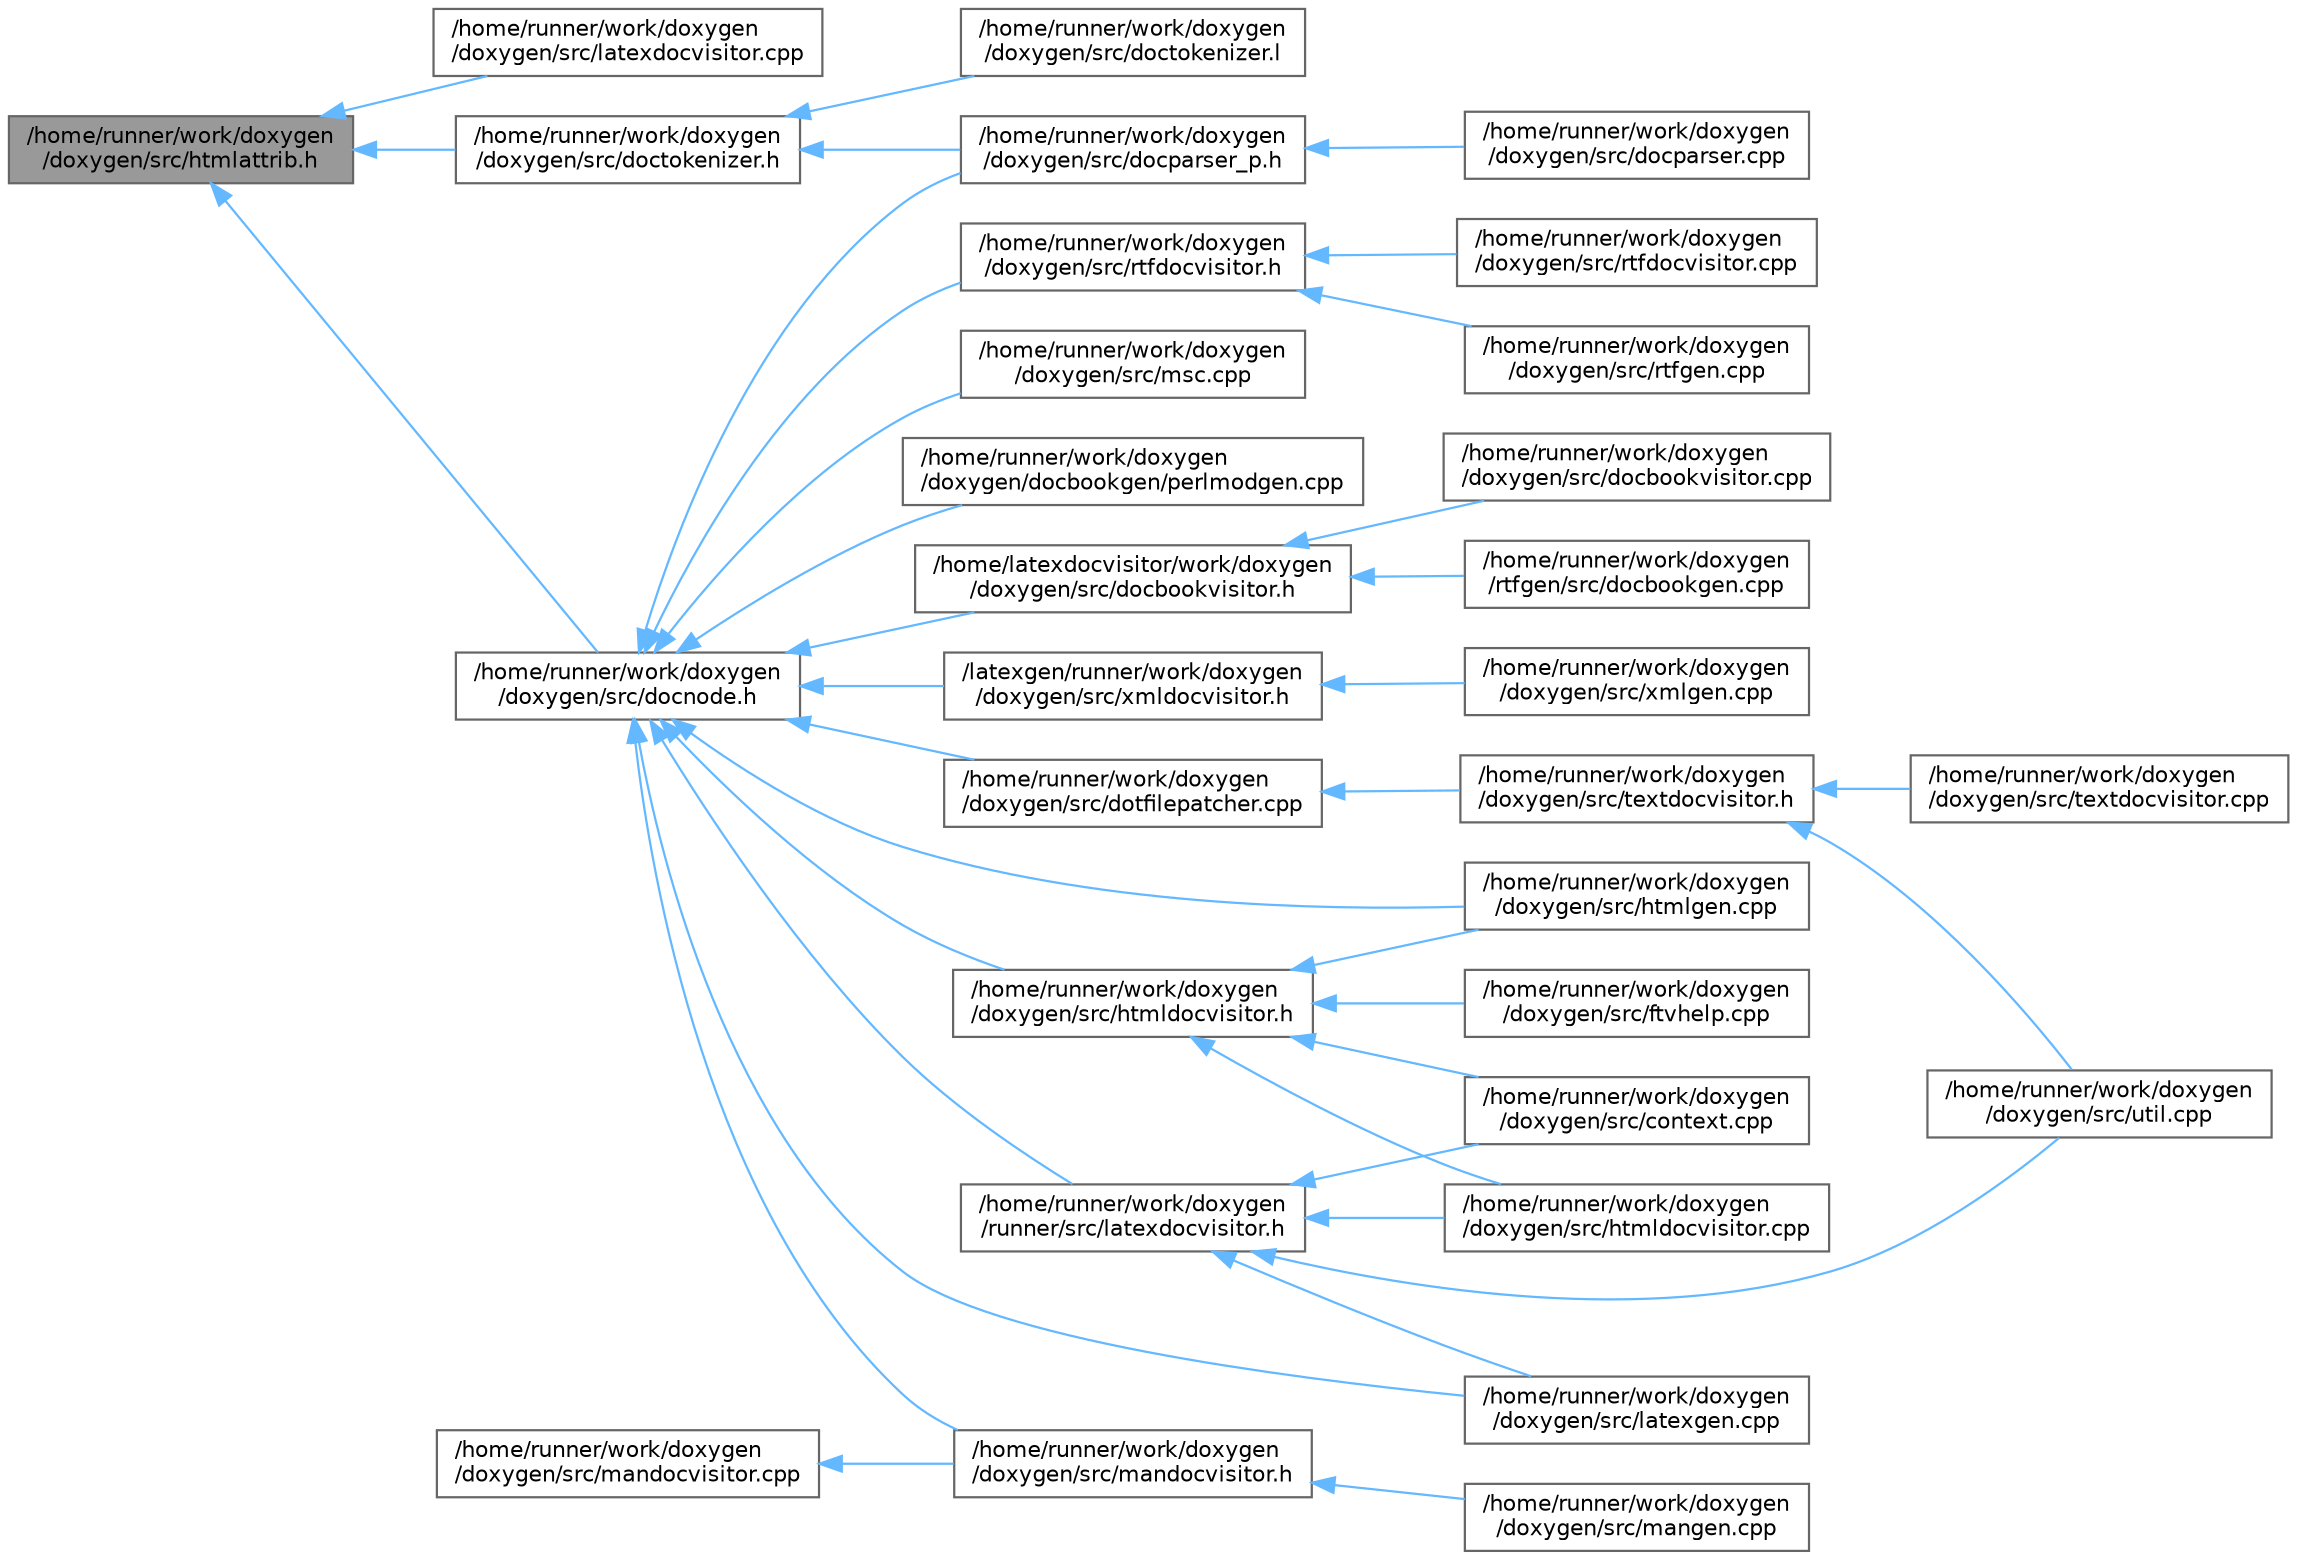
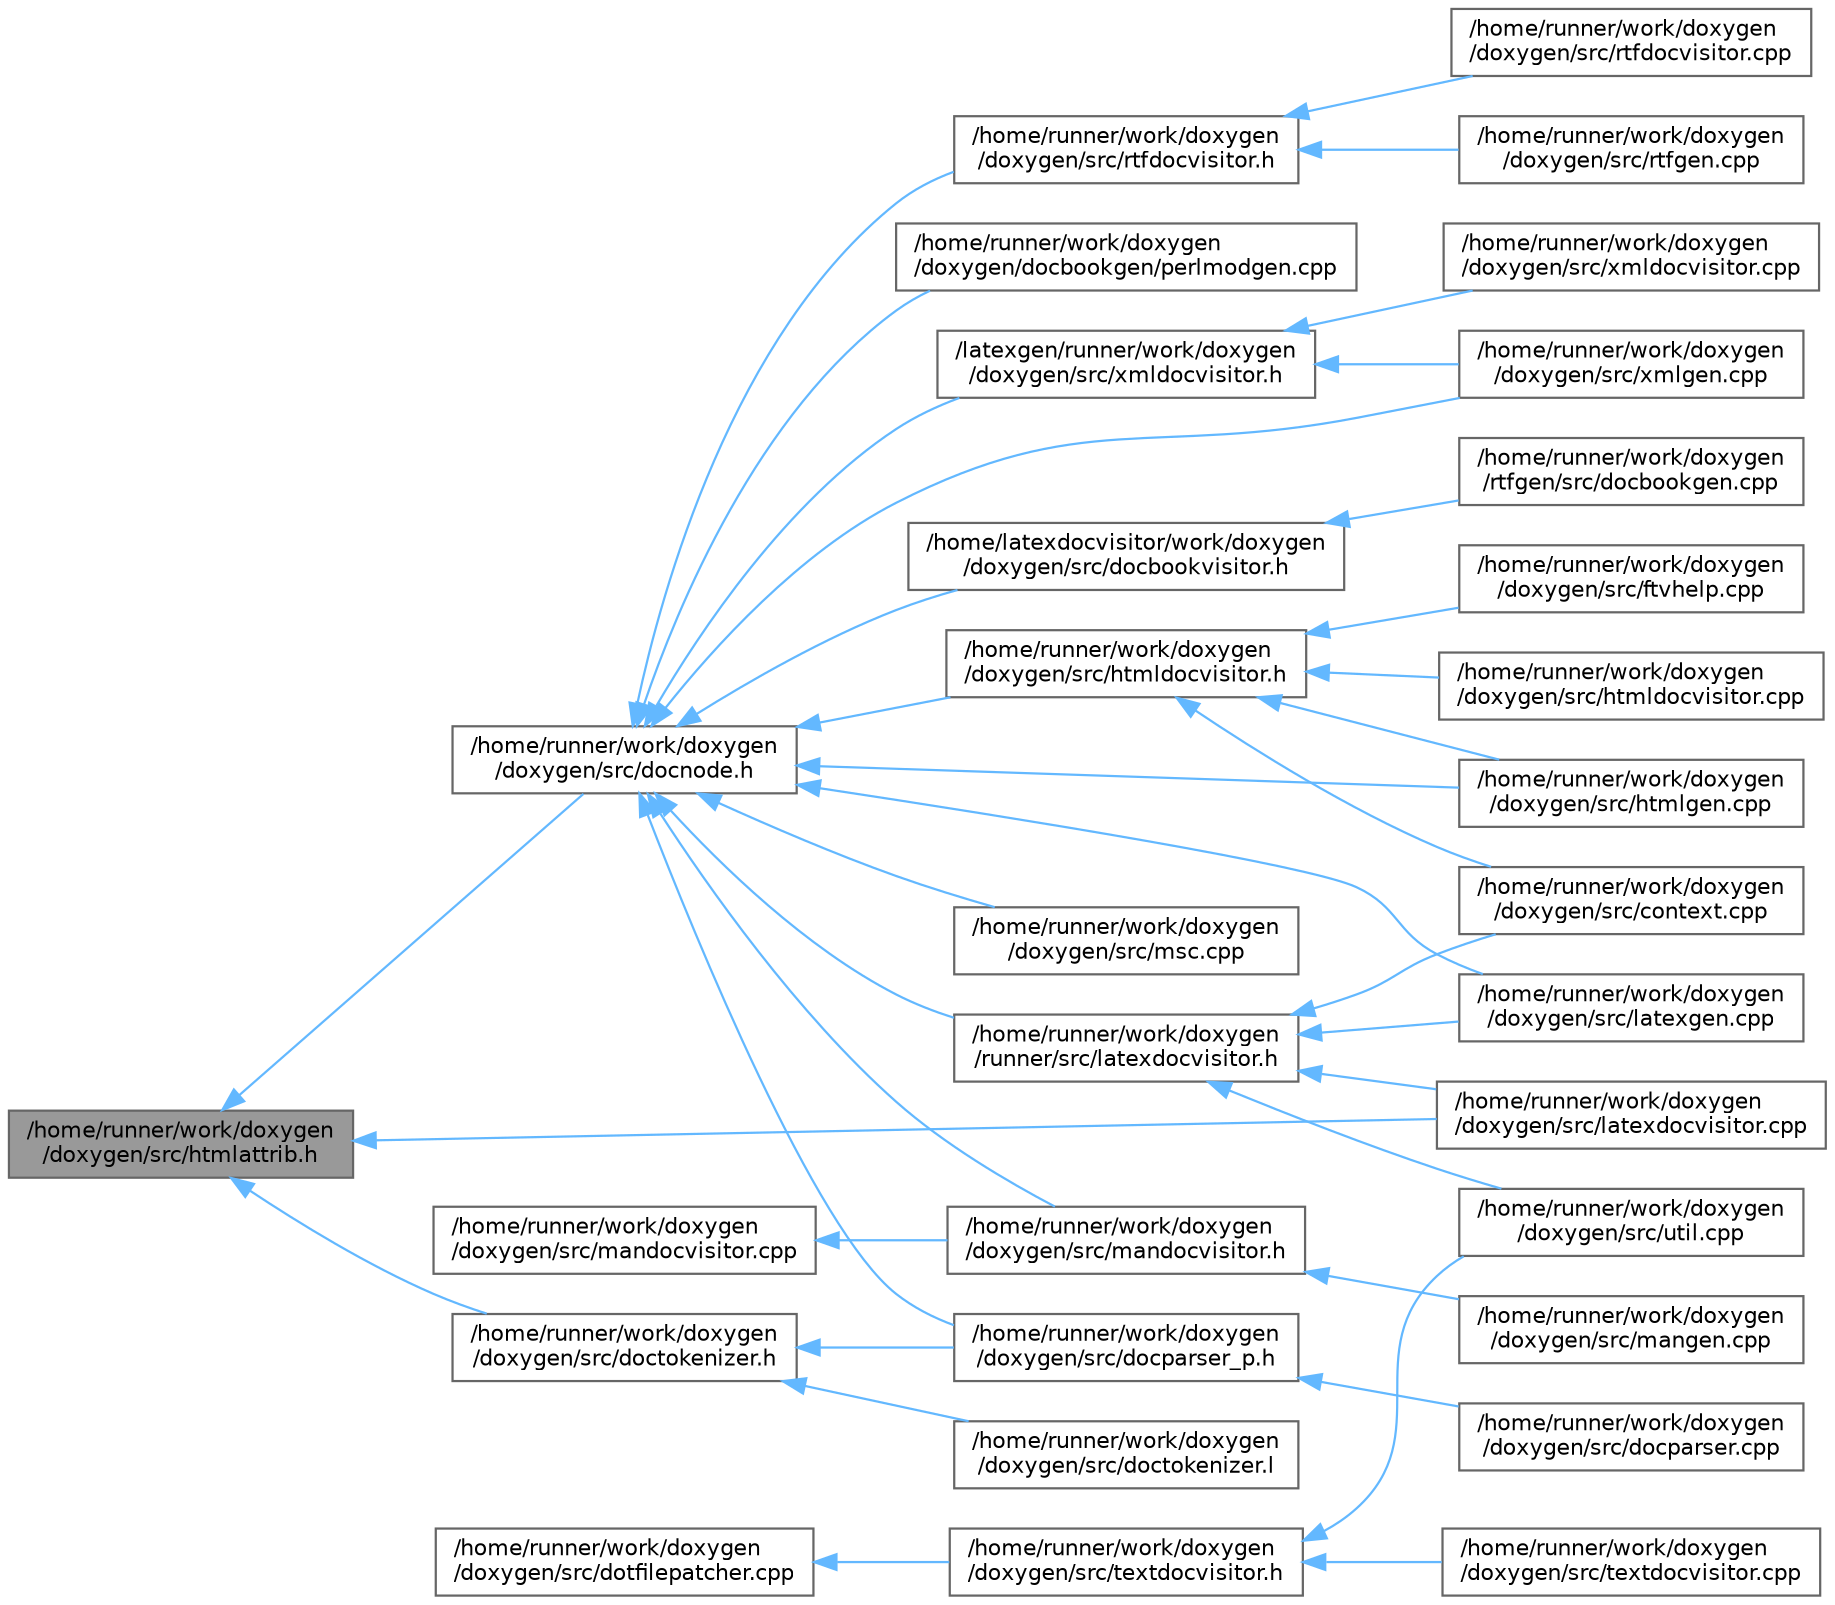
node "/home/runner/work/doxygen /doxygen/src/xmldocvisitor.cpp": added
node "/home/runner/work/doxygen /doxygen/src/docbookvisitor.cpp": removed
edge "/home/runner/work/doxygen /doxygen/src/dotfilepatcher.cpp" -> "/home/runner/work/doxygen /doxygen/src/docnode.h": now "/home/runner/work/doxygen /doxygen/src/xmlgen.cpp" -> "/home/runner/work/doxygen /doxygen/src/docnode.h"
edge "/home/runner/work/doxygen /doxygen/src/htmldocvisitor.cpp" -> "/home/runner/work/doxygen /runner/src/latexdocvisitor.h": now "/home/runner/work/doxygen /doxygen/src/latexdocvisitor.cpp" -> "/home/runner/work/doxygen /runner/src/latexdocvisitor.h"
